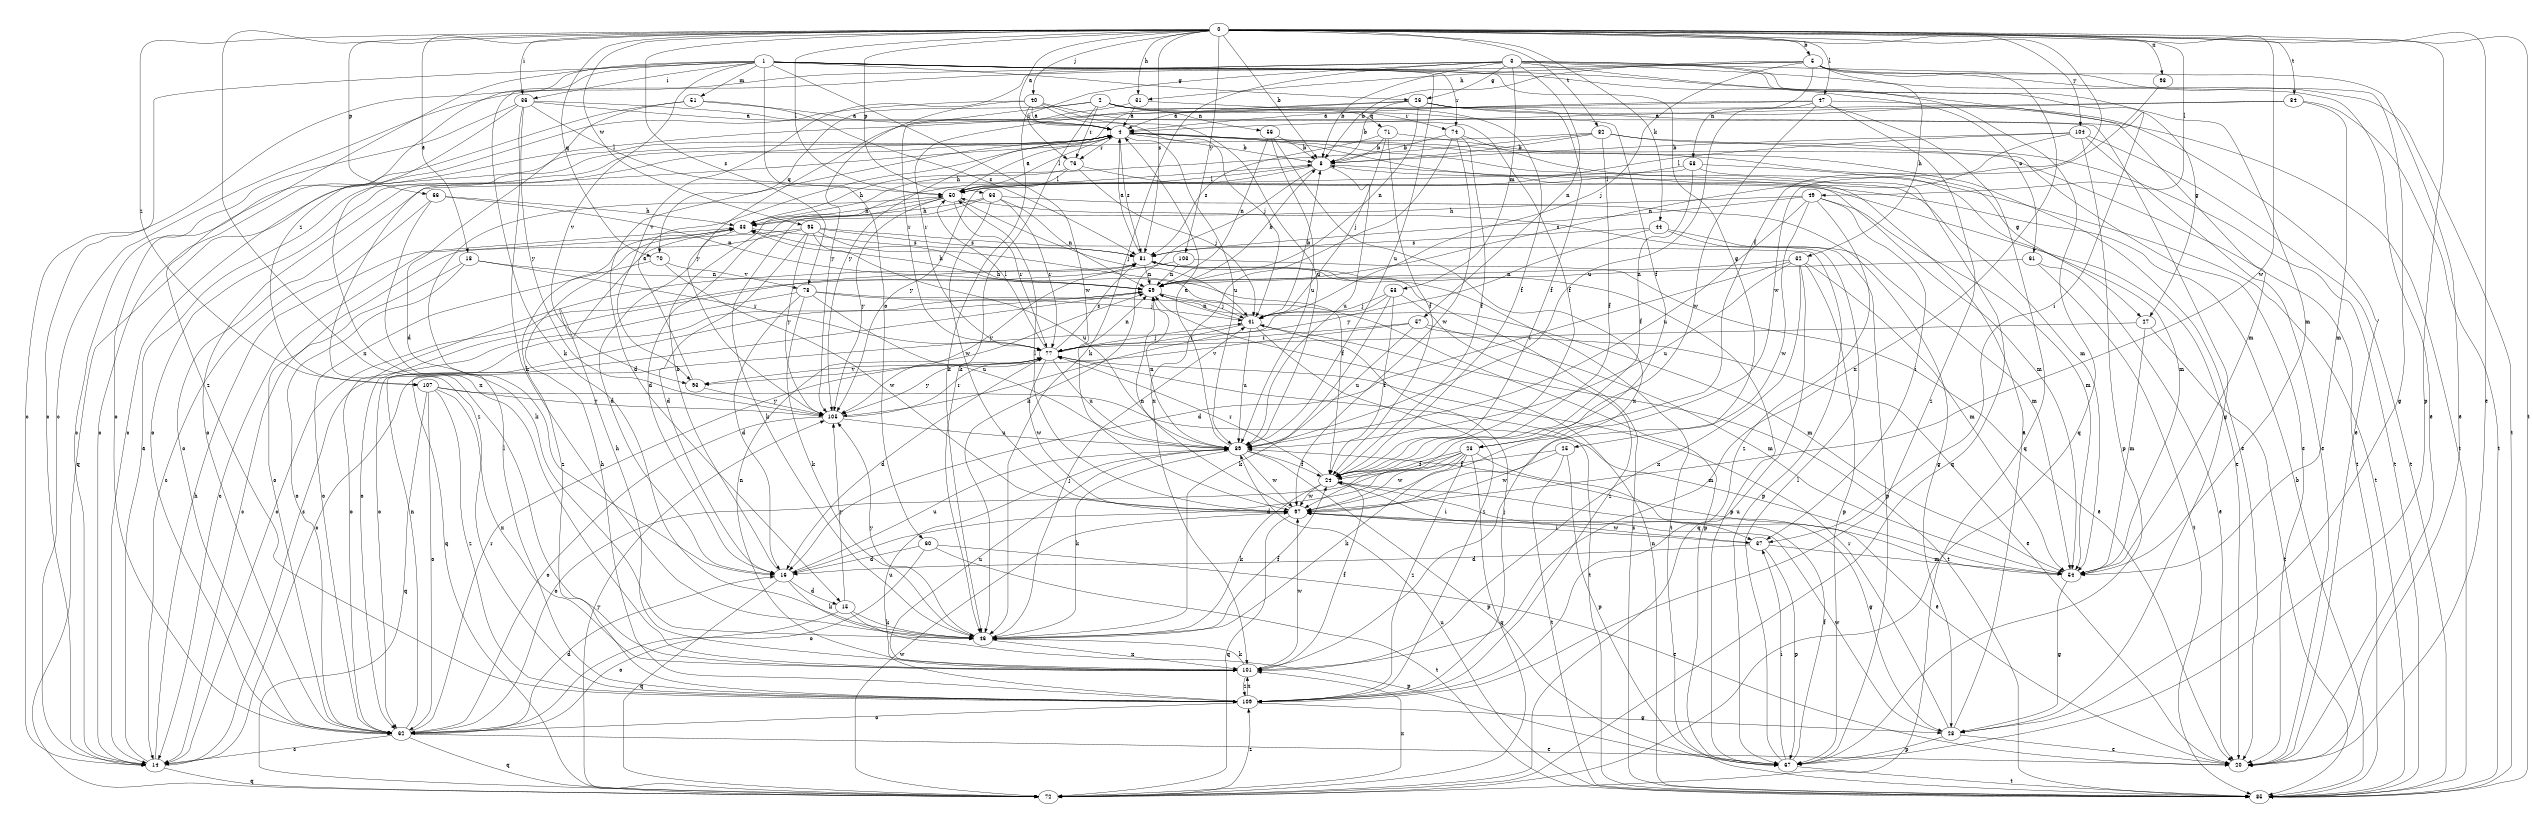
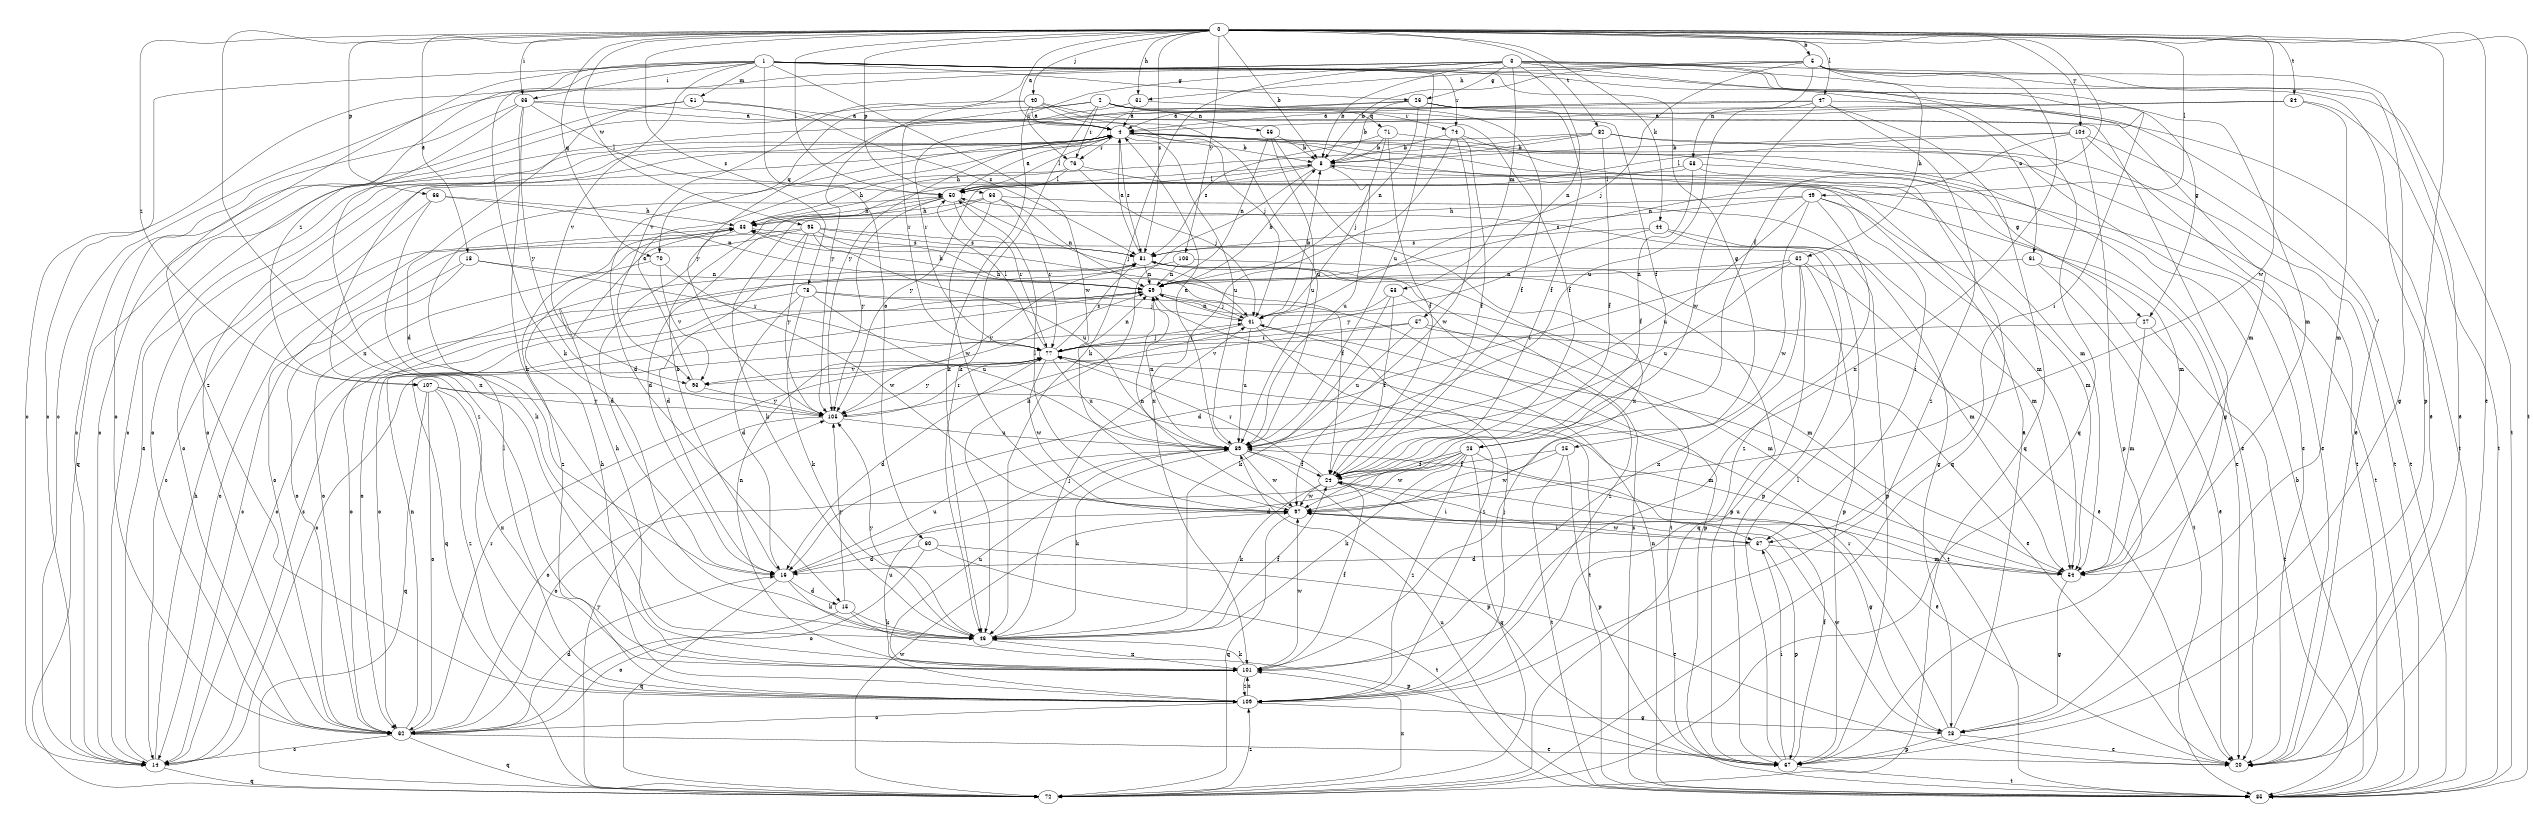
node "98": removed
edge "70" -> "78": now "70" -> "93"
edge "53" -> "41": removed, label "j"
